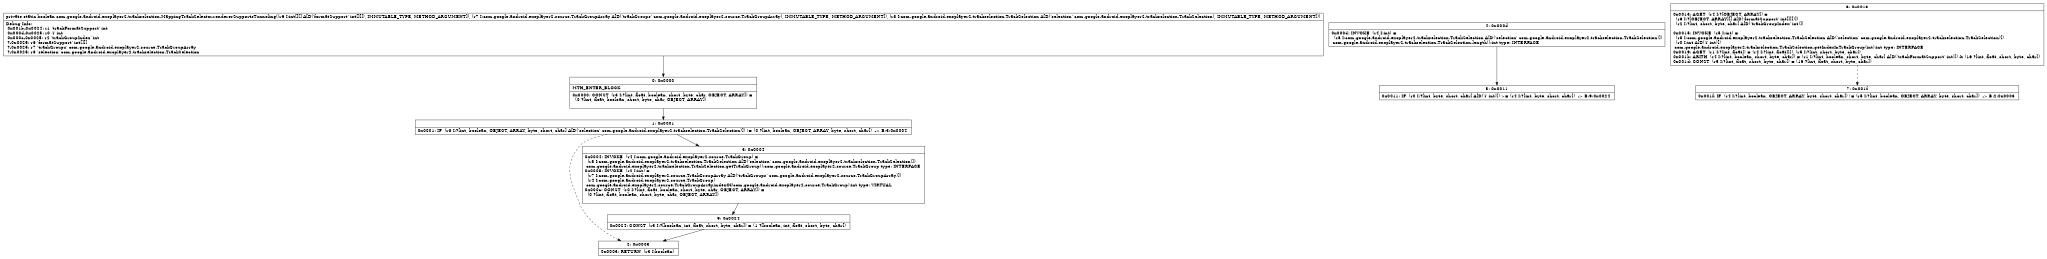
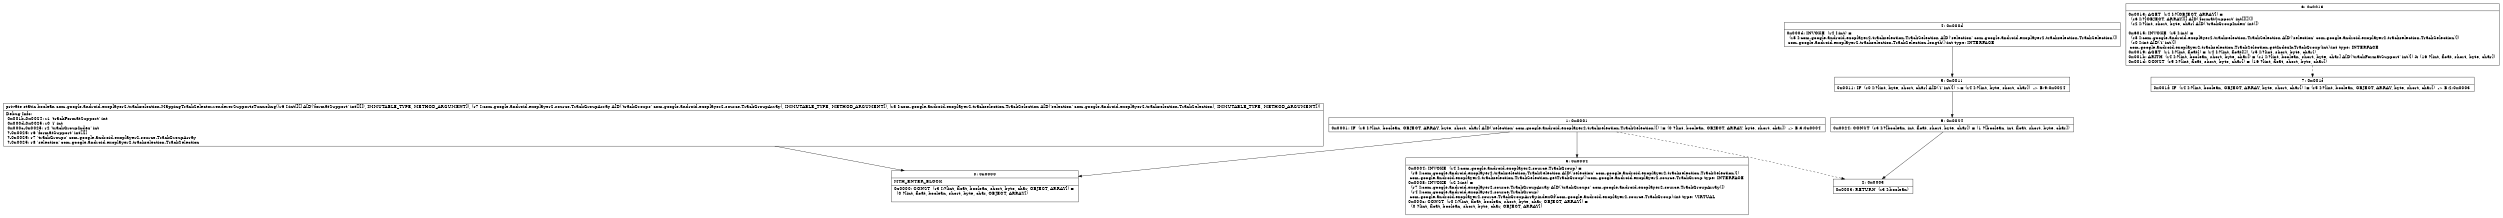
node "6: 0x0013": text "0x0015: INVOKE  (r5 I:int) =" -> "0x6015: INVOKE  (r5 I:int) ="
edge "0: 0x0000" -> "1: 0x0001": reversed
edge "3: 0x0004" -> "9: 0x0024": now "5: 0x0011" -> "9: 0x0024"
